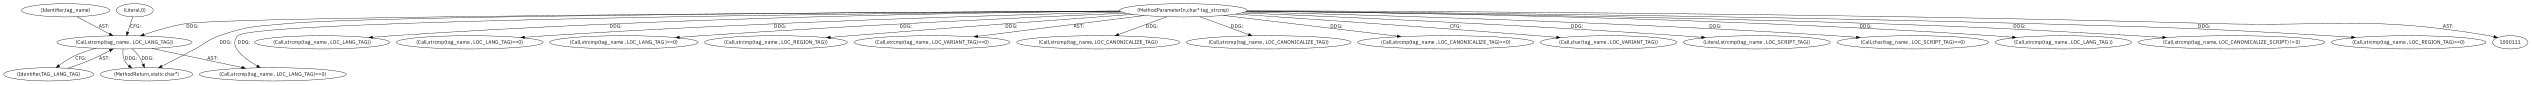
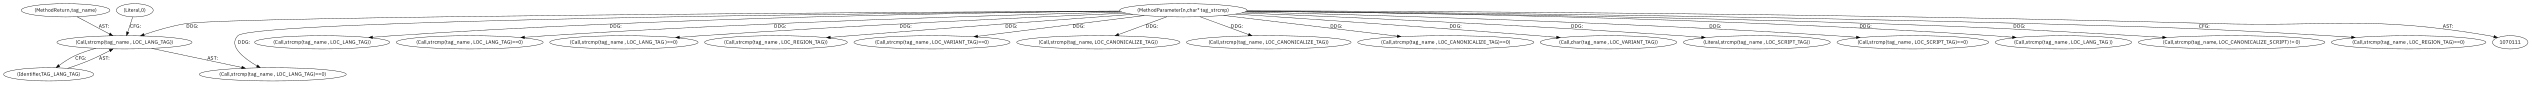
node "(Identifier,tag_name)": label "(Identifier,tag_name)" -> "(MethodReturn,tag_name)"
edge "(MethodParameterIn,char* tag_strcmp)" -> "(Call,strcmp(tag_name , LOC_VARIANT_TAG)==0)": label "AST: " -> "DDG: "
edge "(MethodParameterIn,char* tag_strcmp)" -> "(Call,char(tag_name , LOC_VARIANT_TAG))": label "CFG: " -> "DDG: "
edge "(MethodParameterIn,char* tag_strcmp)" -> "(Call,strcmp(tag_name , LOC_REGION_TAG)==0)": label "DDG: " -> "CFG: "
node "(Call,char(tag_name , LOC_SCRIPT_TAG)==0)": label "(Call,char(tag_name , LOC_SCRIPT_TAG)==0)" -> "(Call,strcmp(tag_name , LOC_SCRIPT_TAG)==0)"
node "1000111": label "1000111" -> "1070111"
node "(MethodReturn,static char*)": removed
